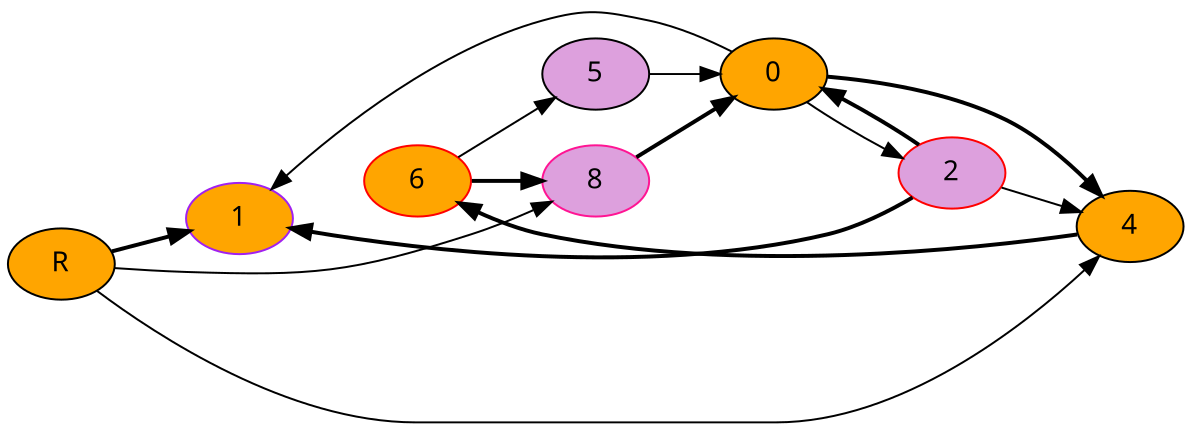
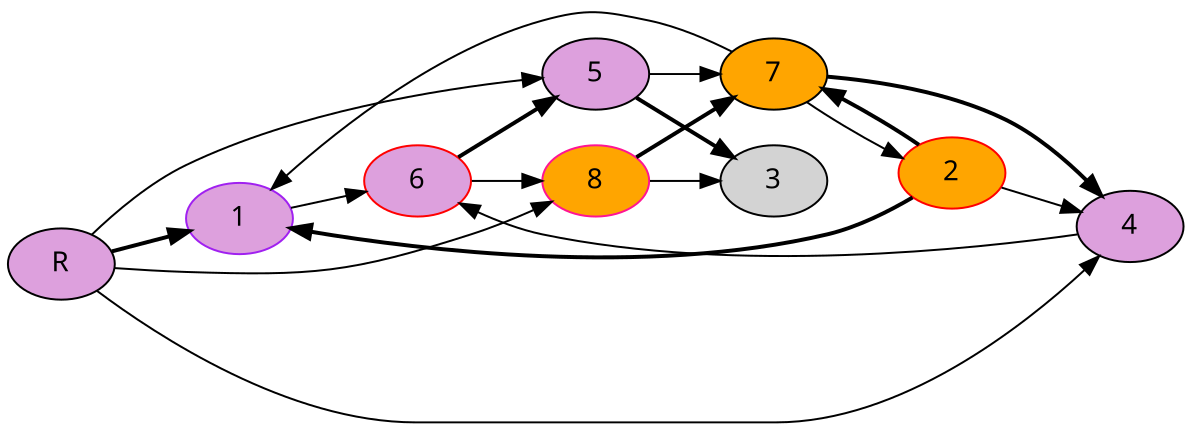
node "0": label "0" -> "7"
edge "R" -> "5": added
edge "6" -> "5": style solid -> bold
node "2": fillcolor plum -> orange
node "6": fillcolor orange -> plum
edge "6" -> "8": style bold -> solid
node "8": fillcolor plum -> orange
node "3": added
edge "1" -> "6": added
node "1": fillcolor orange -> plum
node "4": fillcolor orange -> plum
edge "4" -> "6": style bold -> solid
node "R": fillcolor orange -> plum
